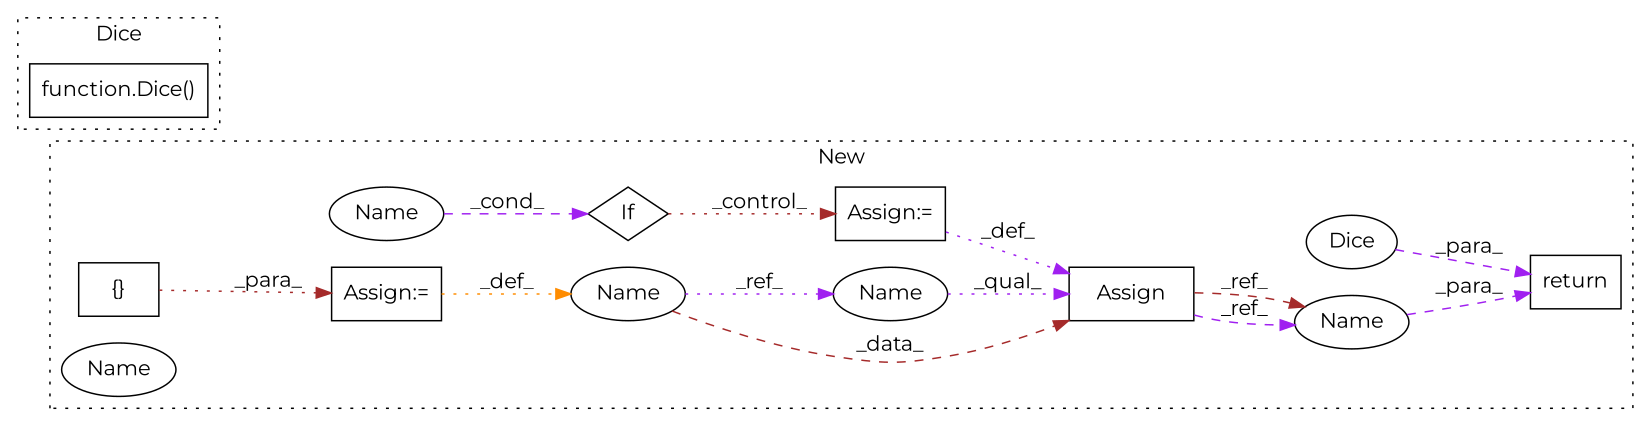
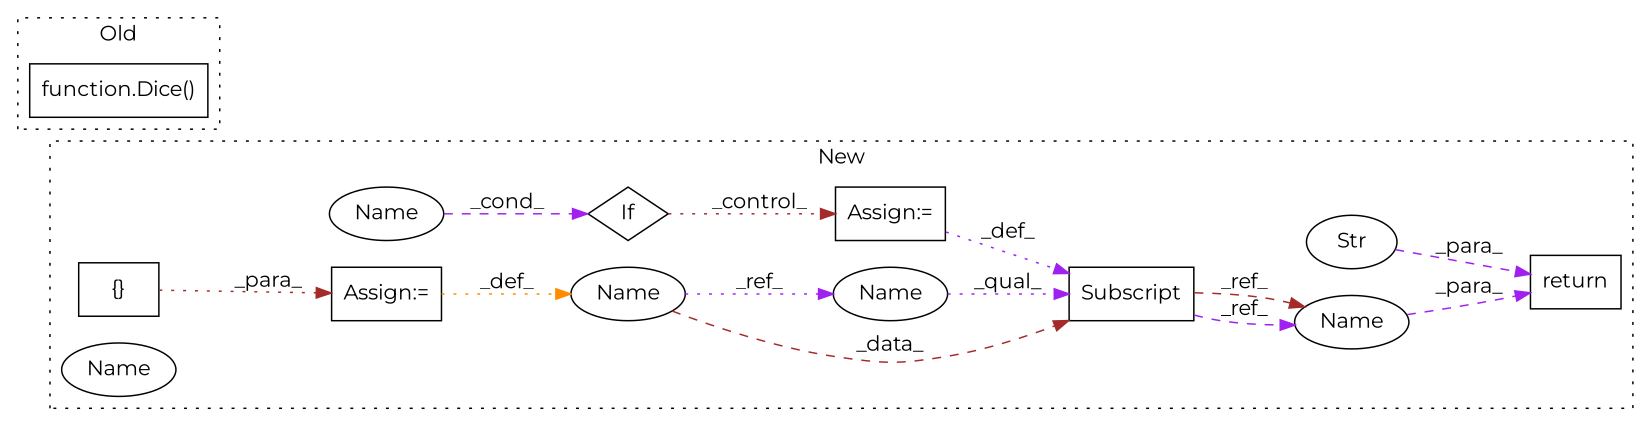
cluster "Dice": label "Dice" -> "Old"
node "Dice": label "Dice" -> "Str"
node "Assign": label "Assign" -> "Subscript"
